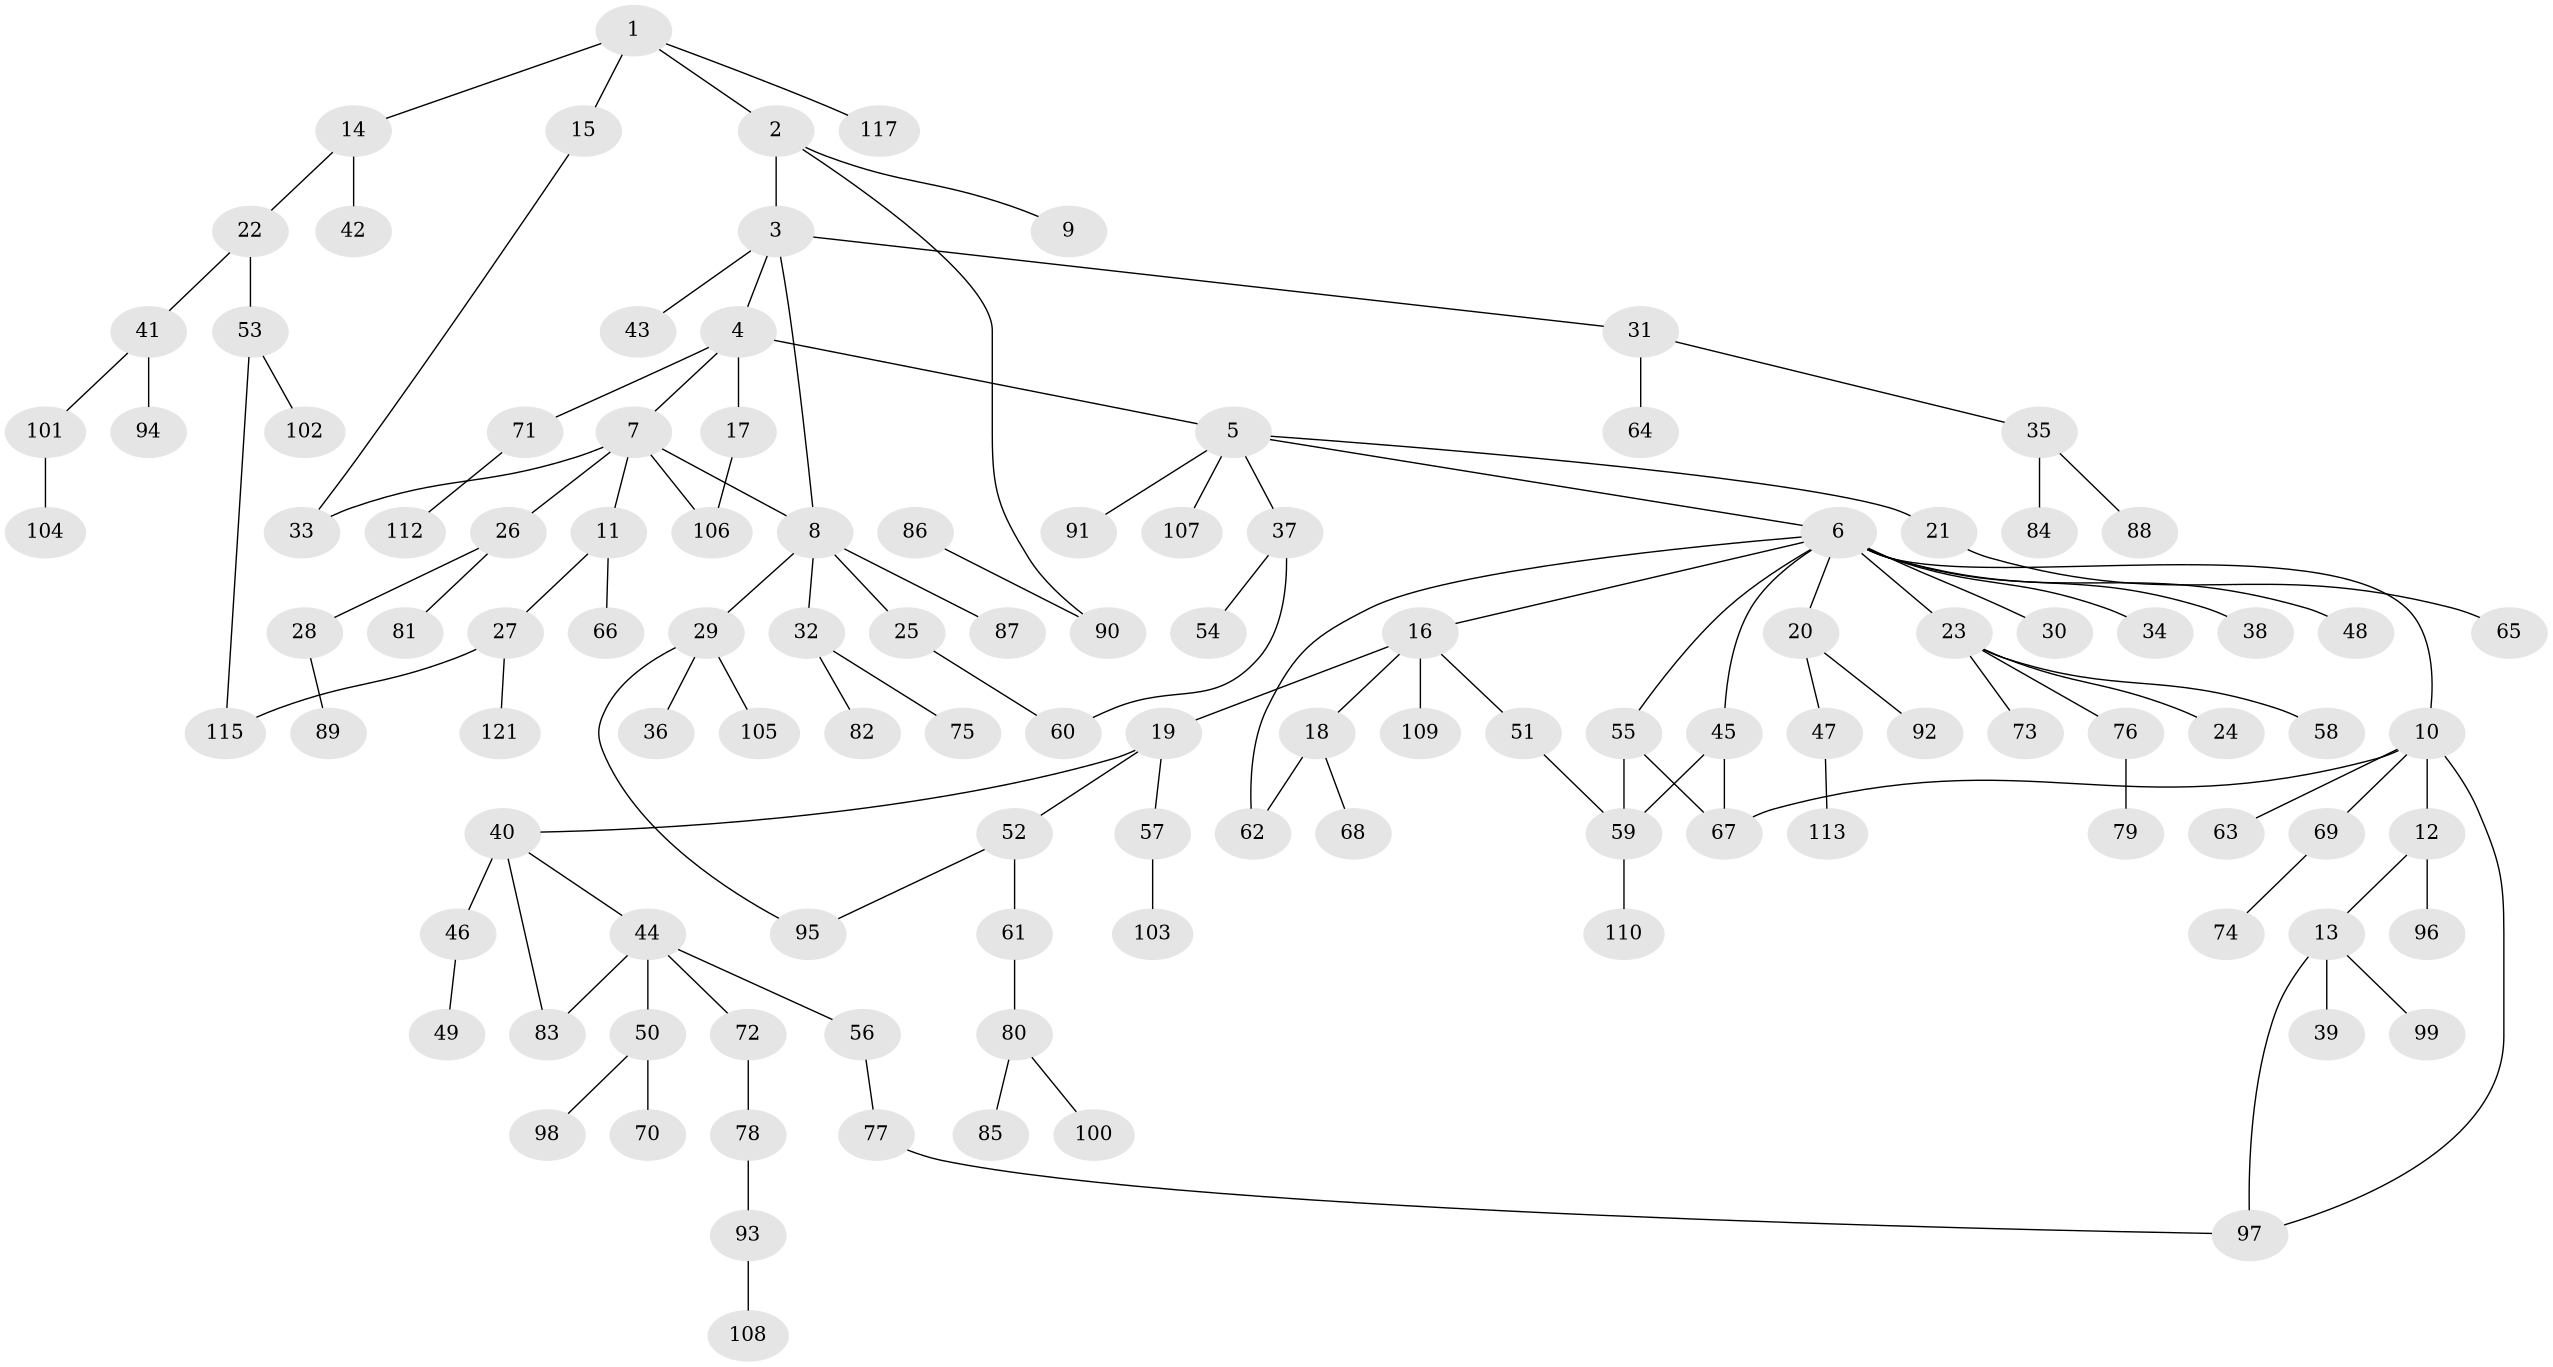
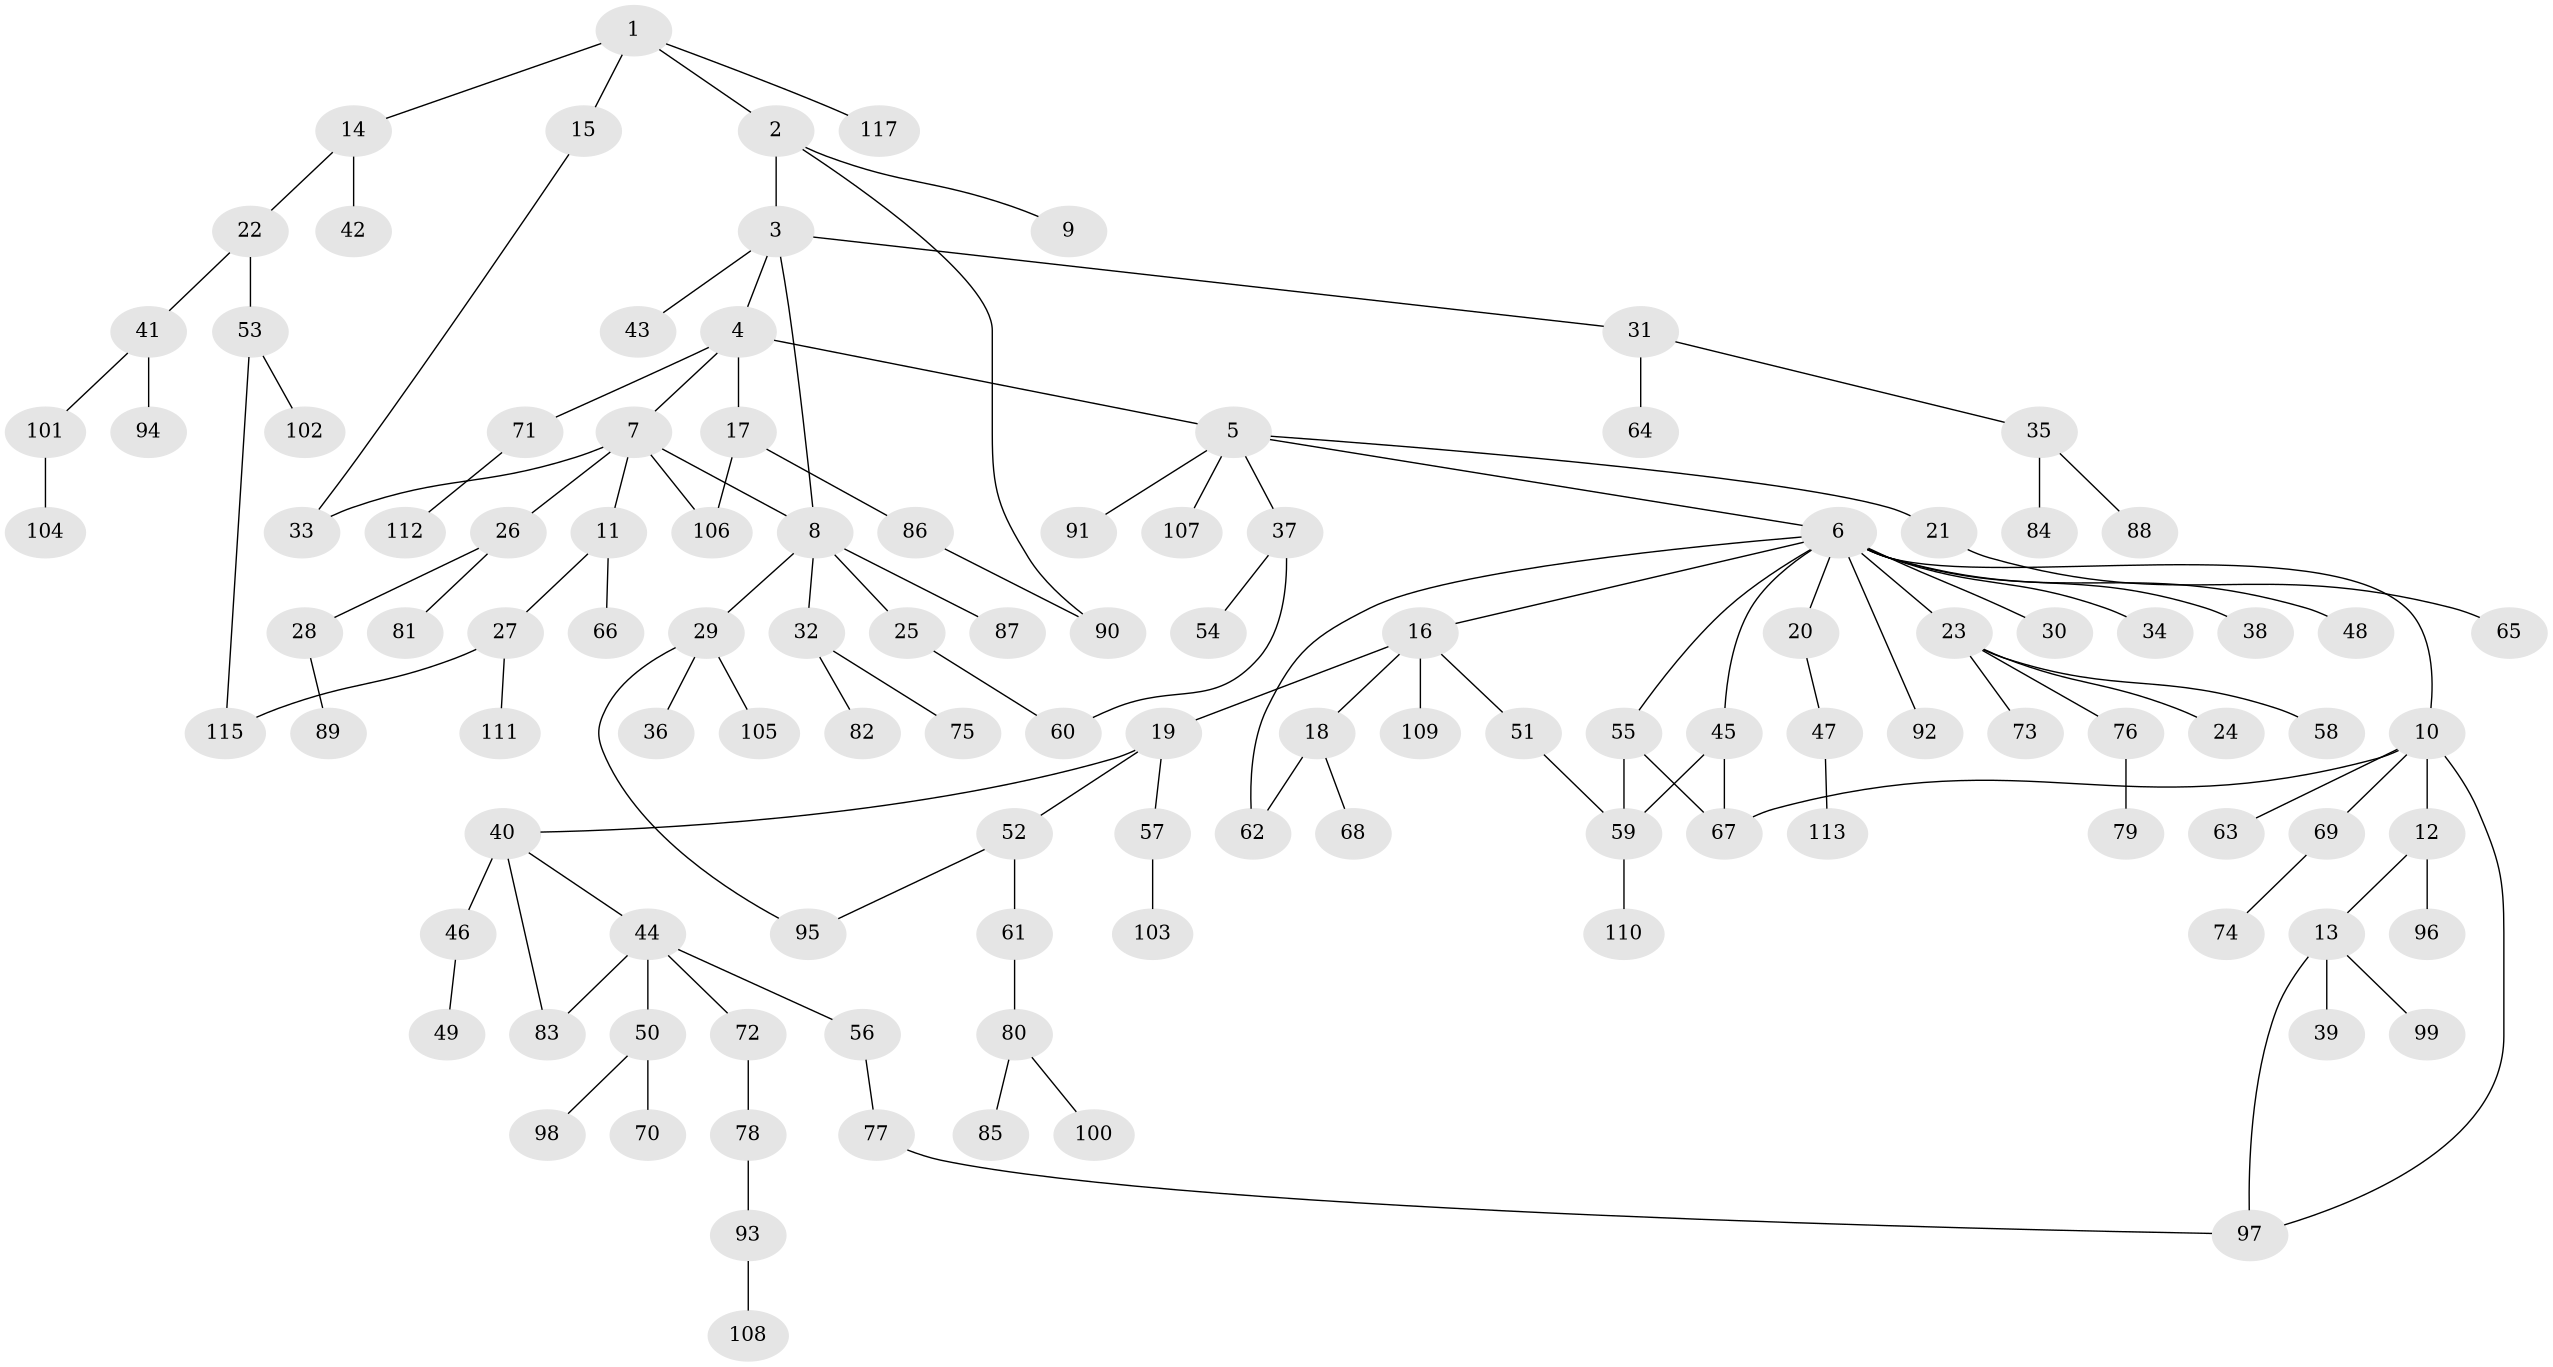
edge "17" -- "86": added
edge "20" -- "92": now "6" -- "92"
node "121": label "121" -> "111"
